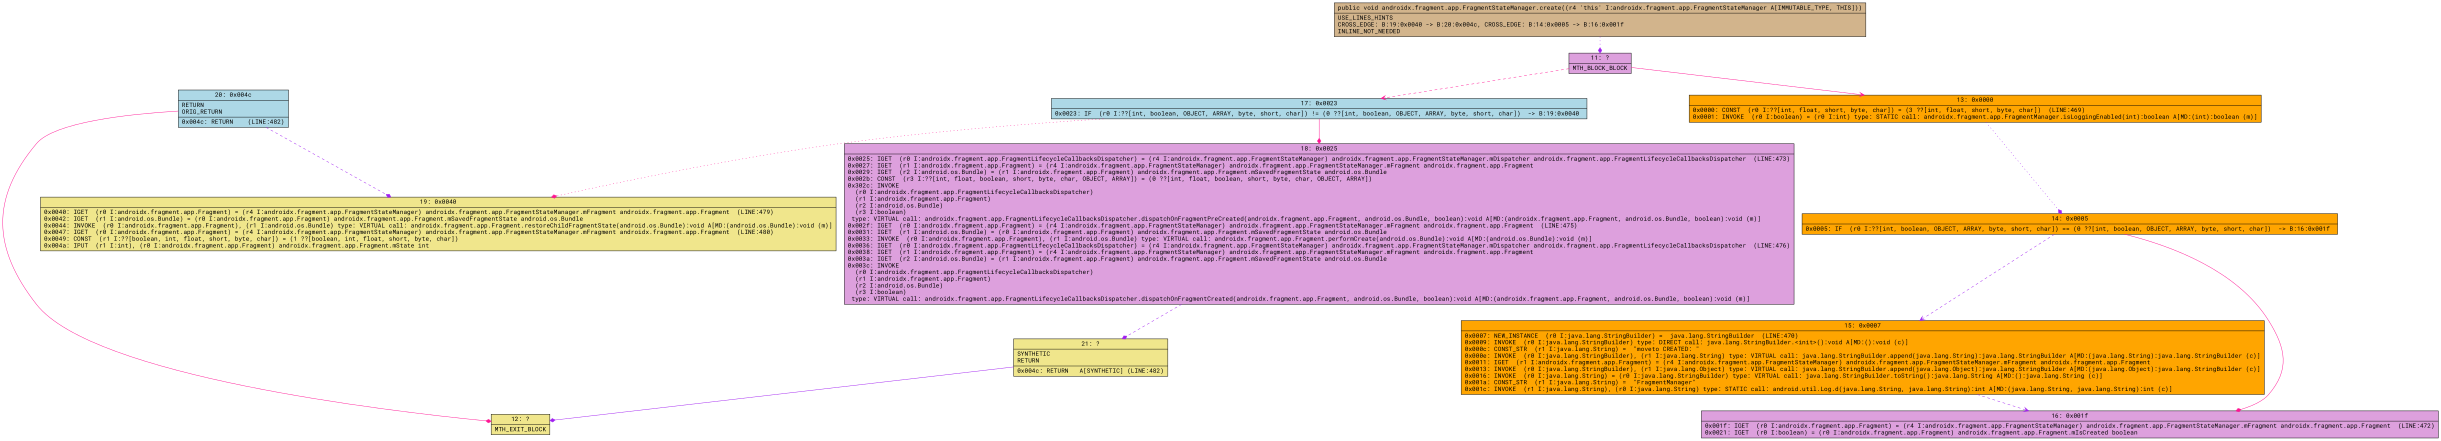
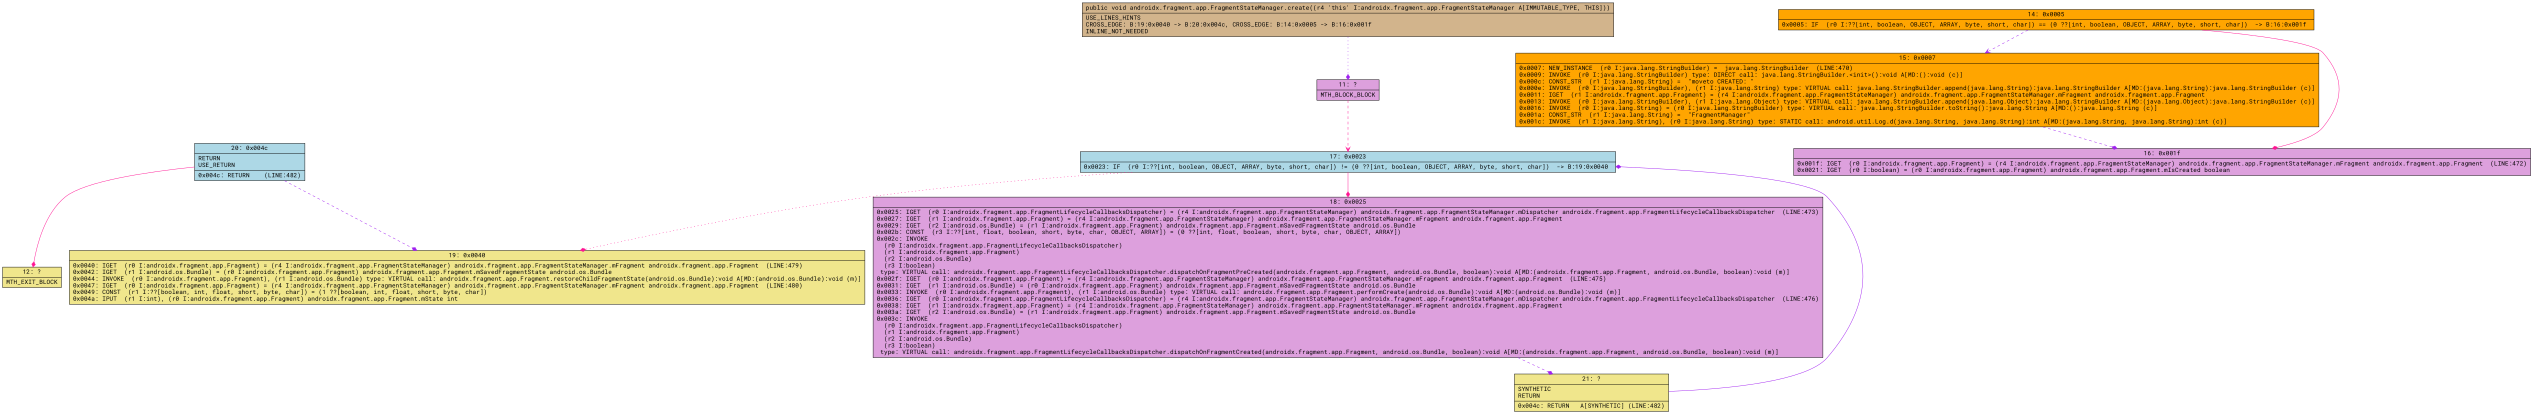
node "13: 0x0000": removed
node "20: 0x004c": text "ORIG_RETURN" -> "USE_RETURN"
node "18: 0x0025": text "0x302c: INVOKE" -> "0x002c: INVOKE"
edge "21: ?" -> "12: ?": now "21: ?" -> "17: 0x0023"
edge "15: 0x0007" -> "16: 0x001f": arrowhead vee -> diamond
